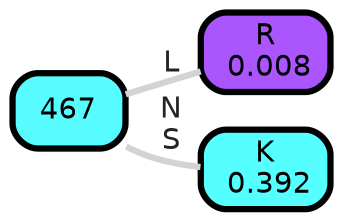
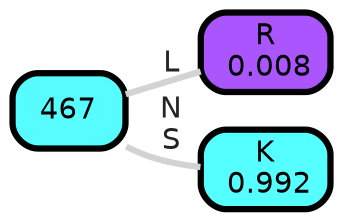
node "K 0.392": label "K 0.392" -> "K 0.992"
